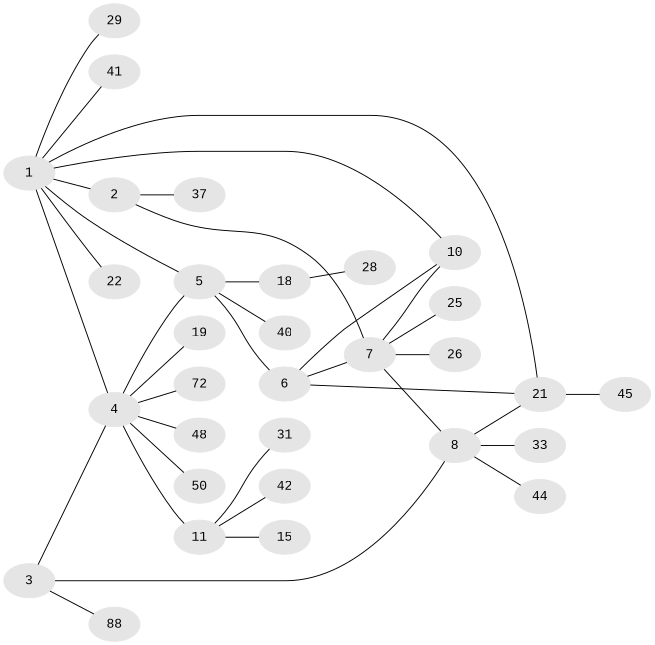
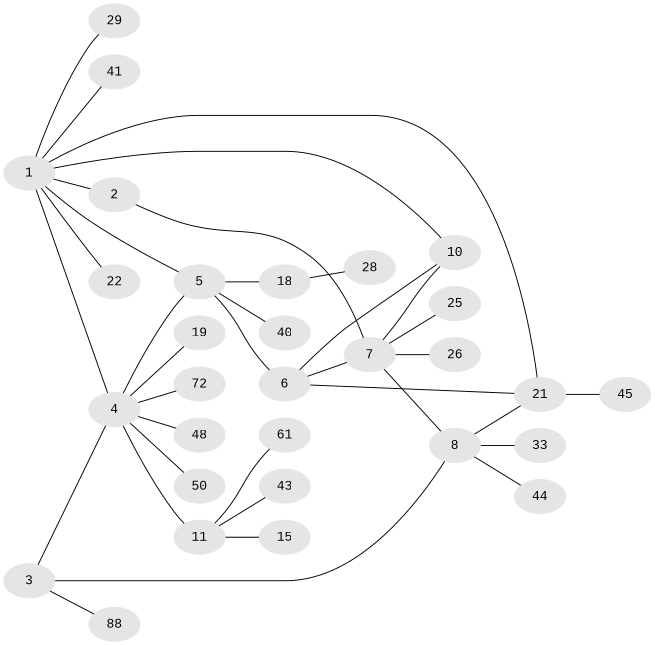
node "37": removed
node "31": label "31" -> "61"
node "42": label "42" -> "43"
